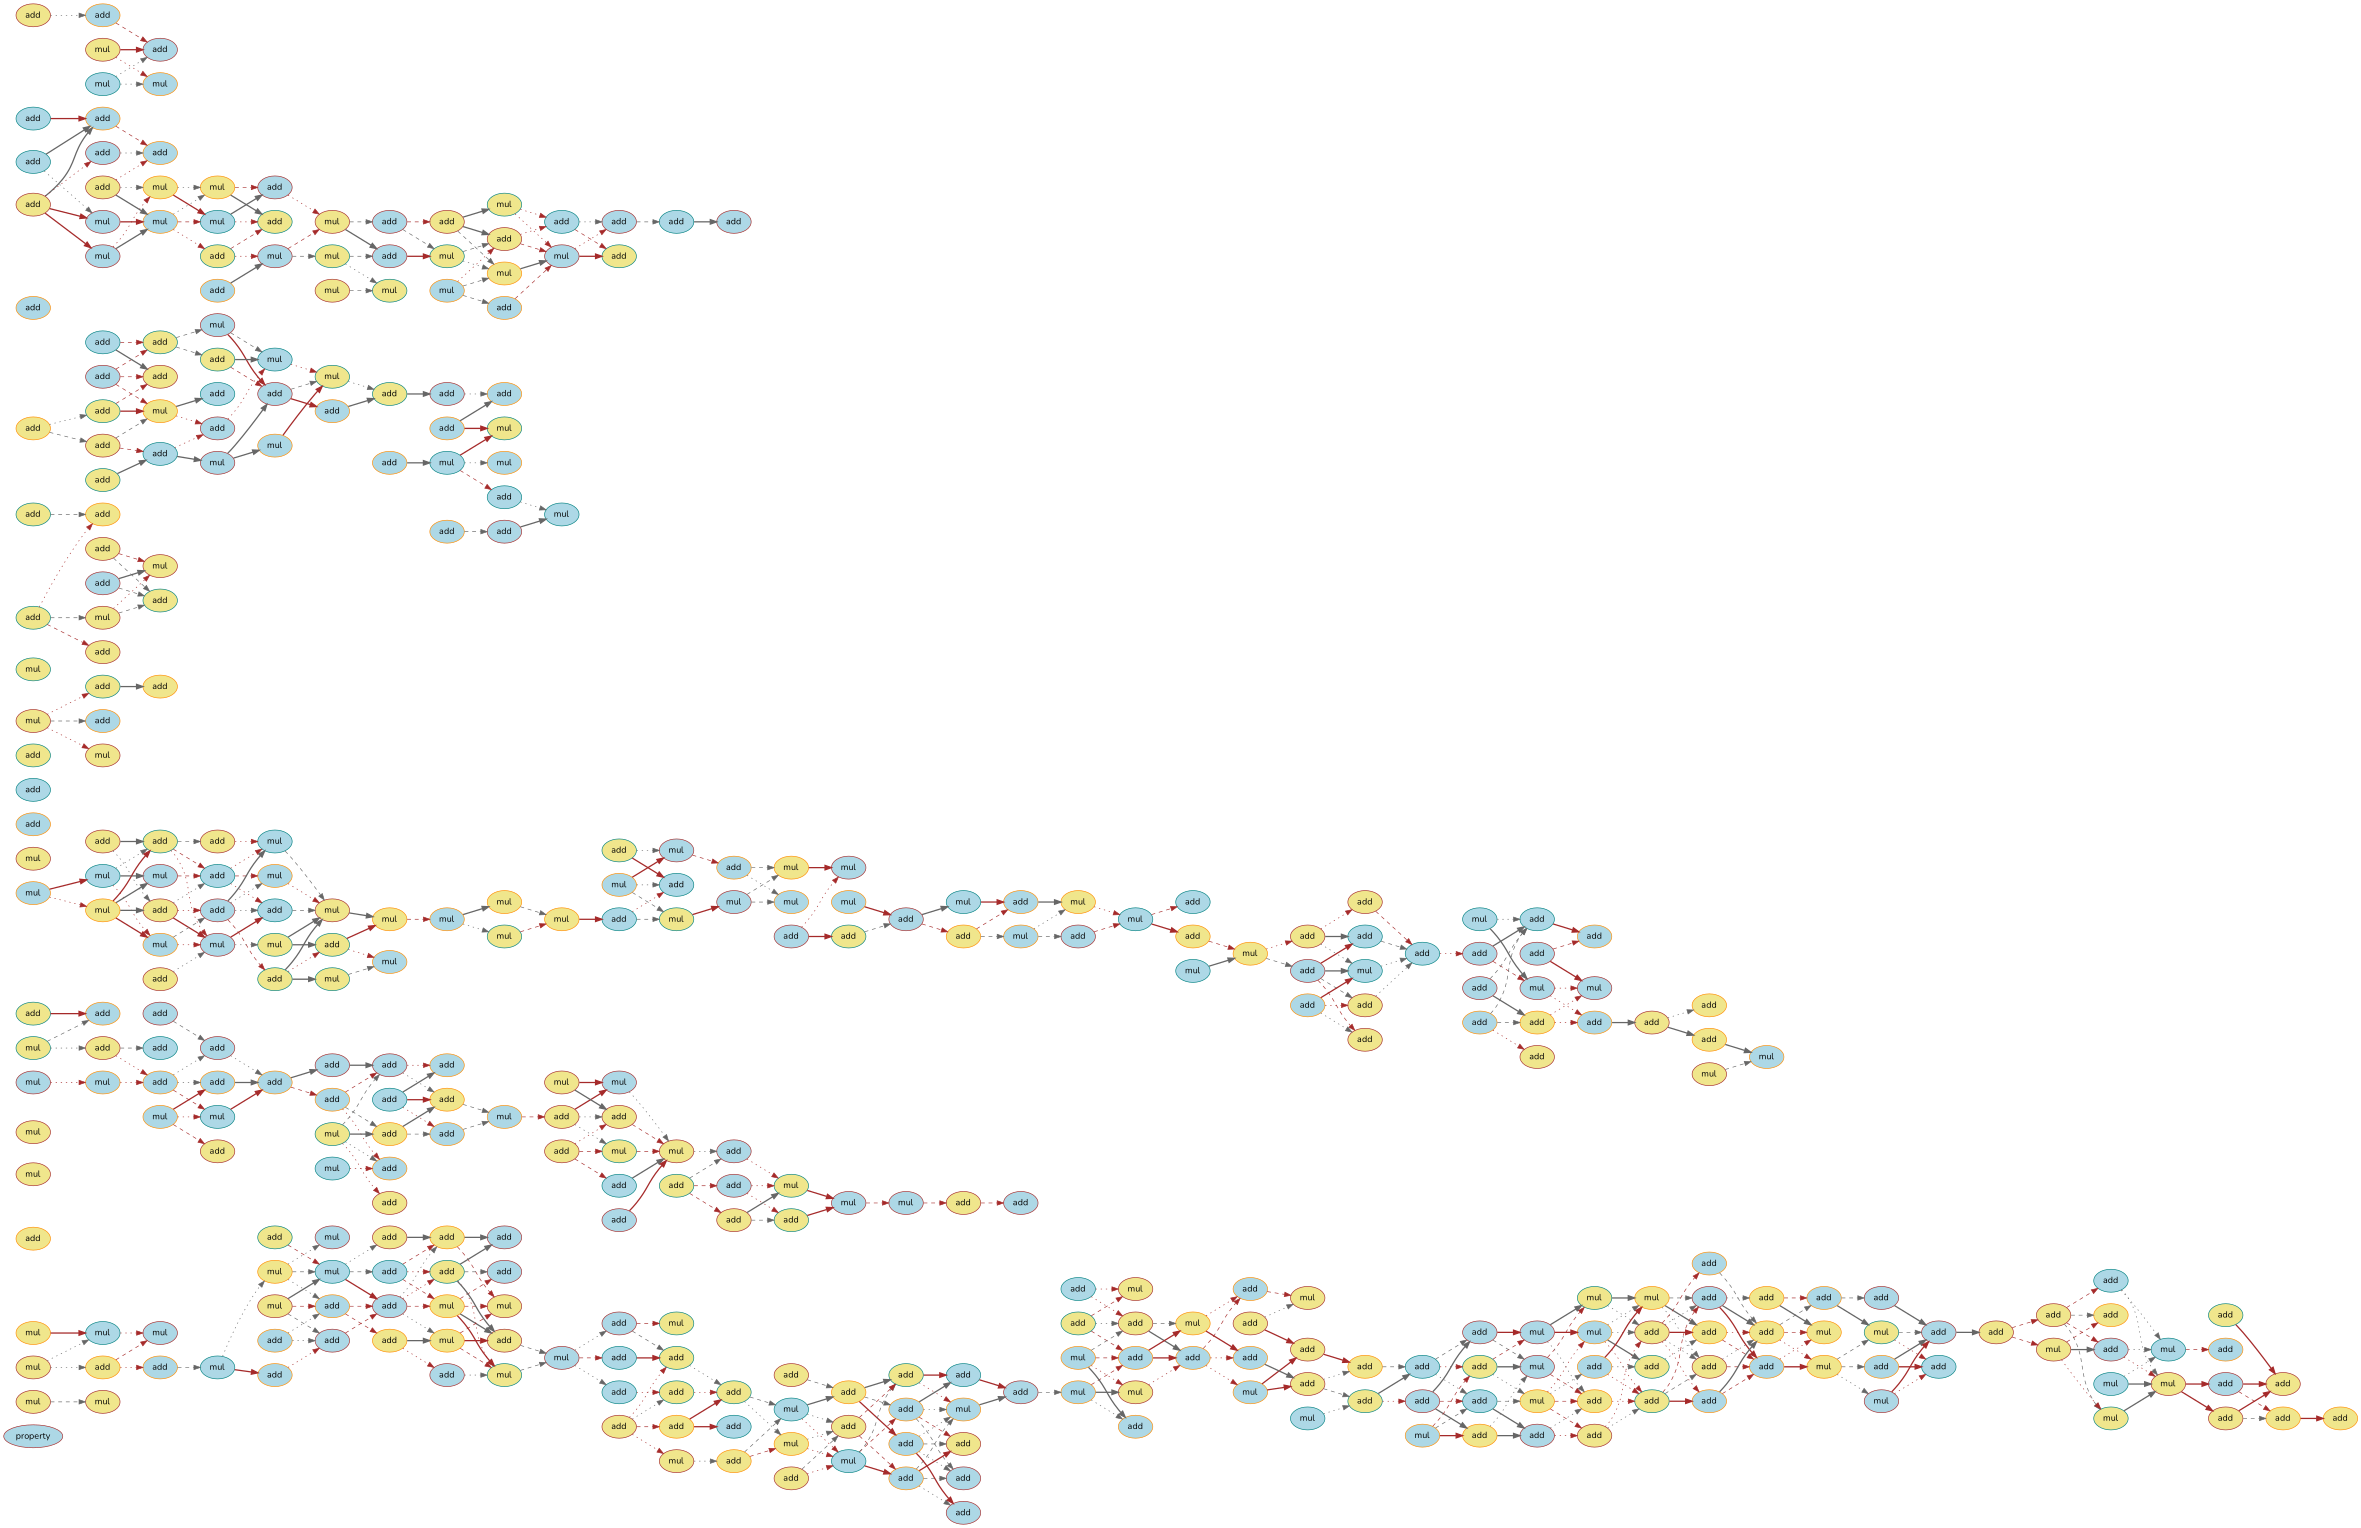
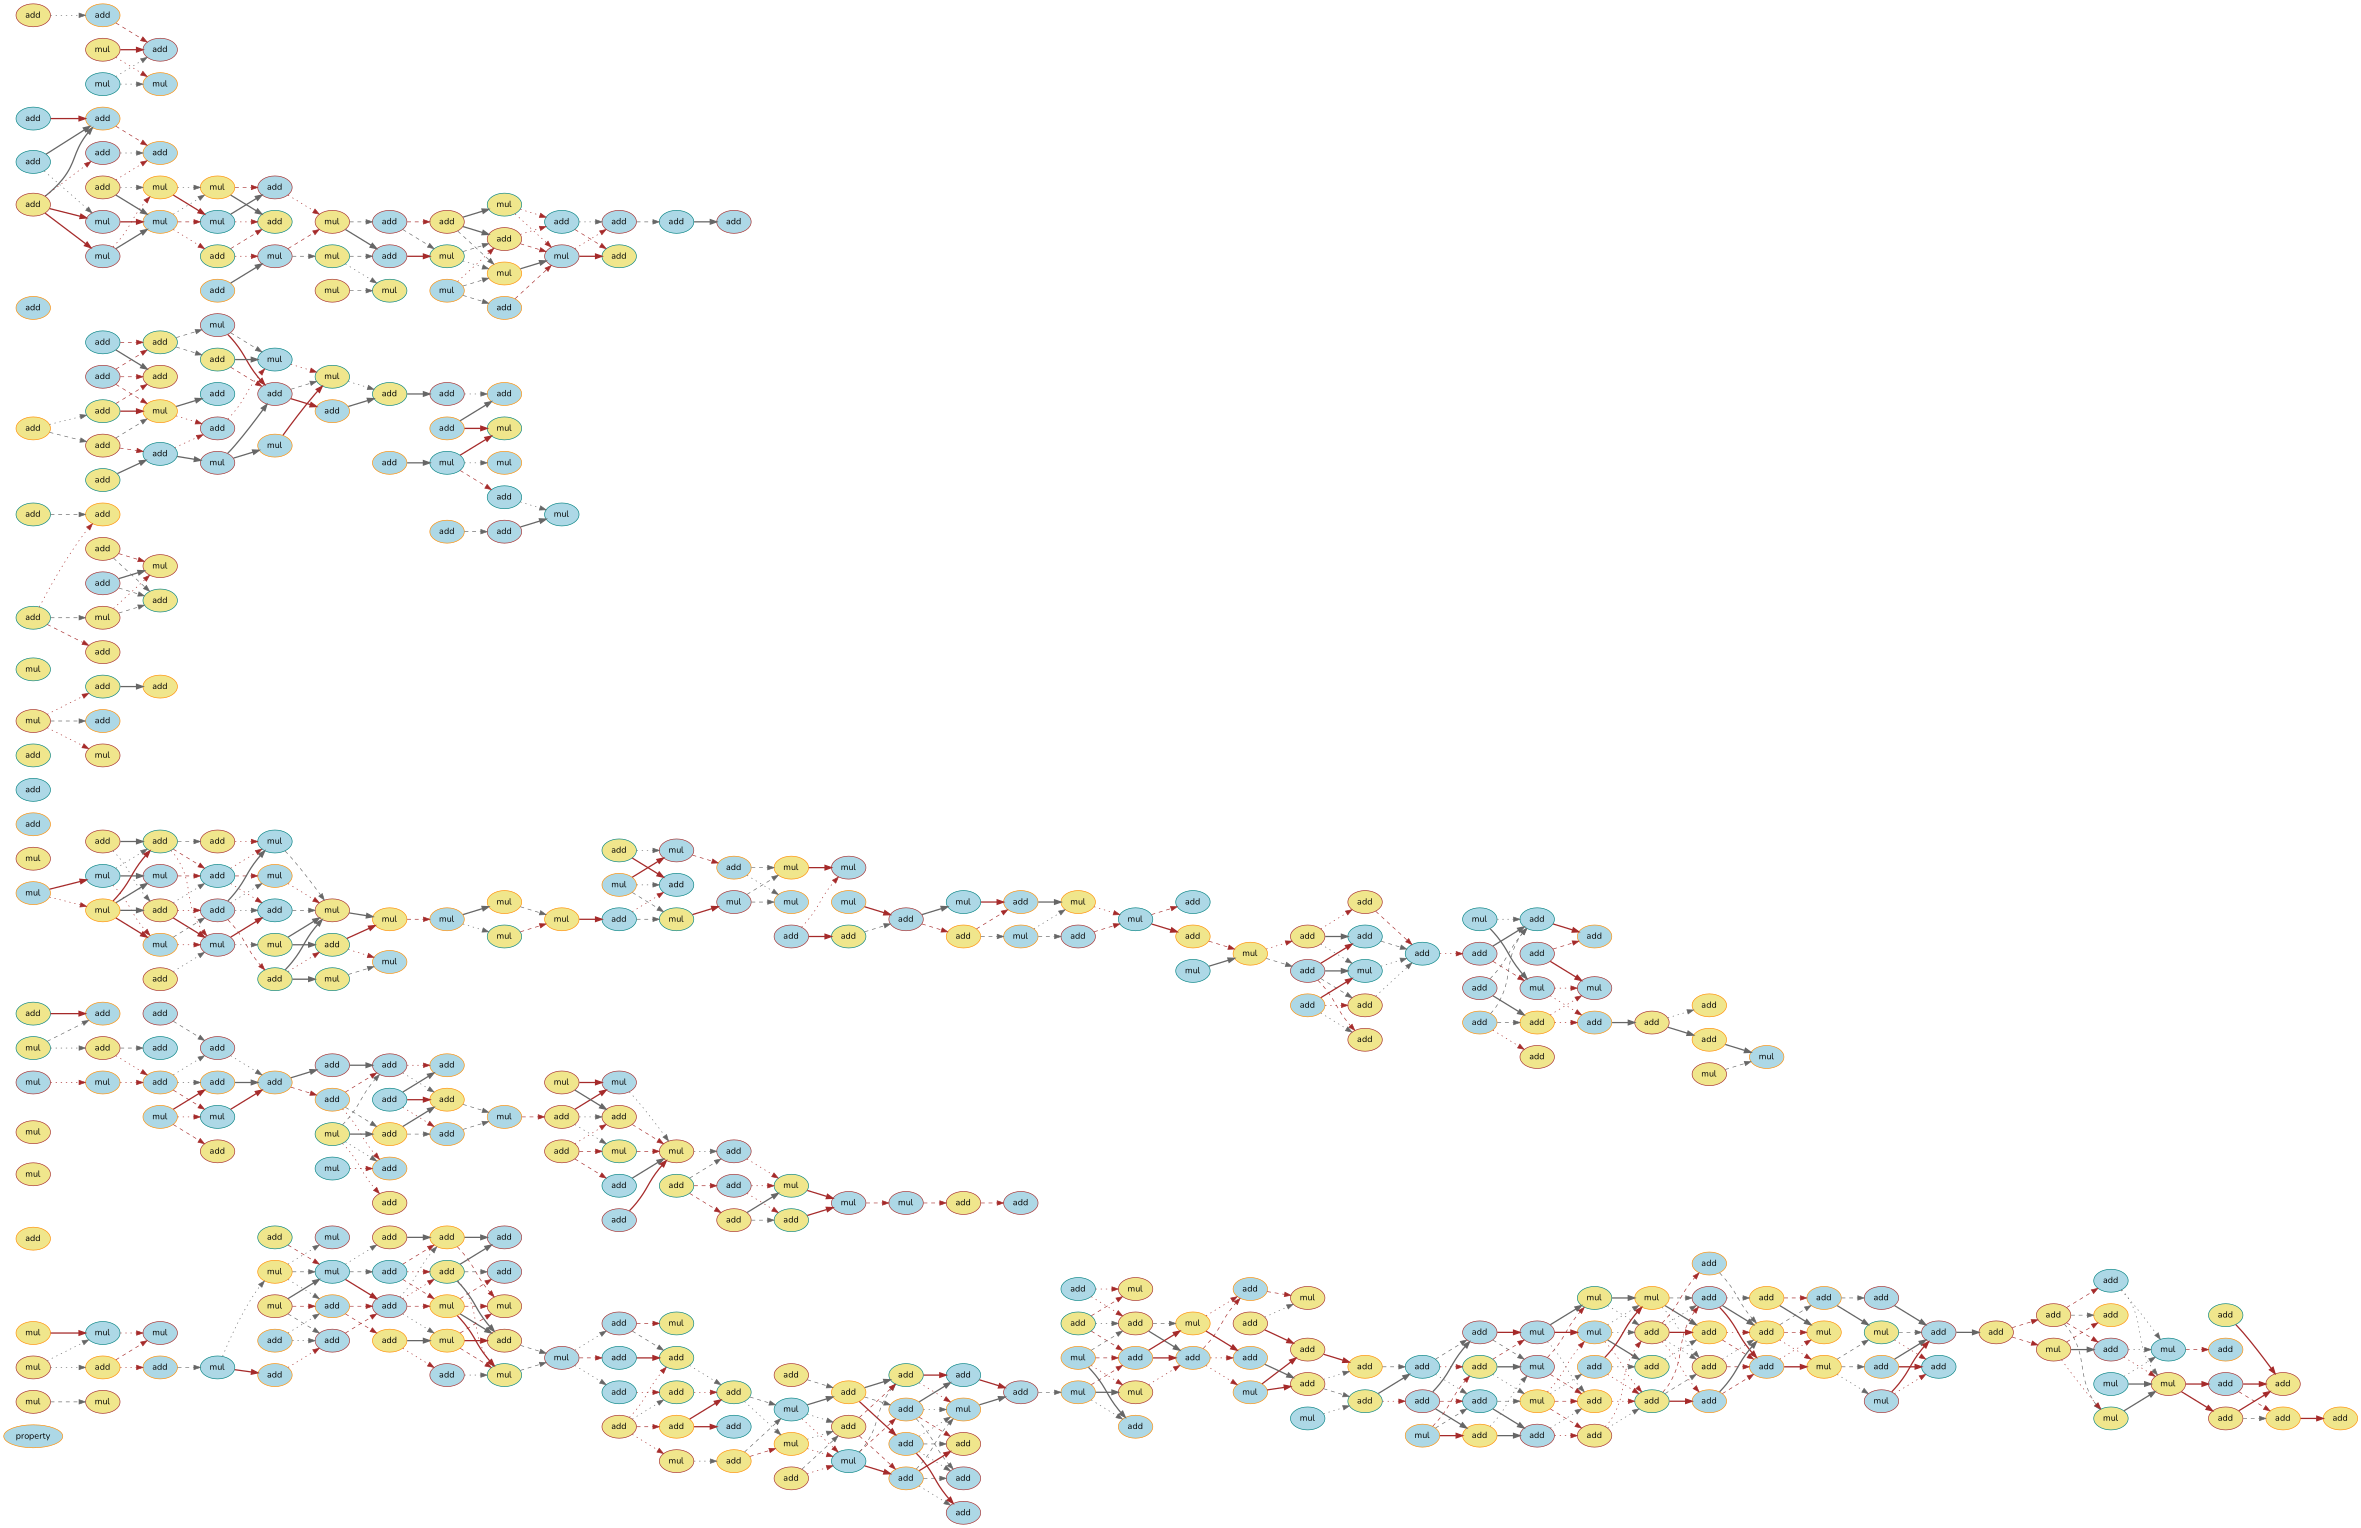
node "property": color brown -> darkorange
